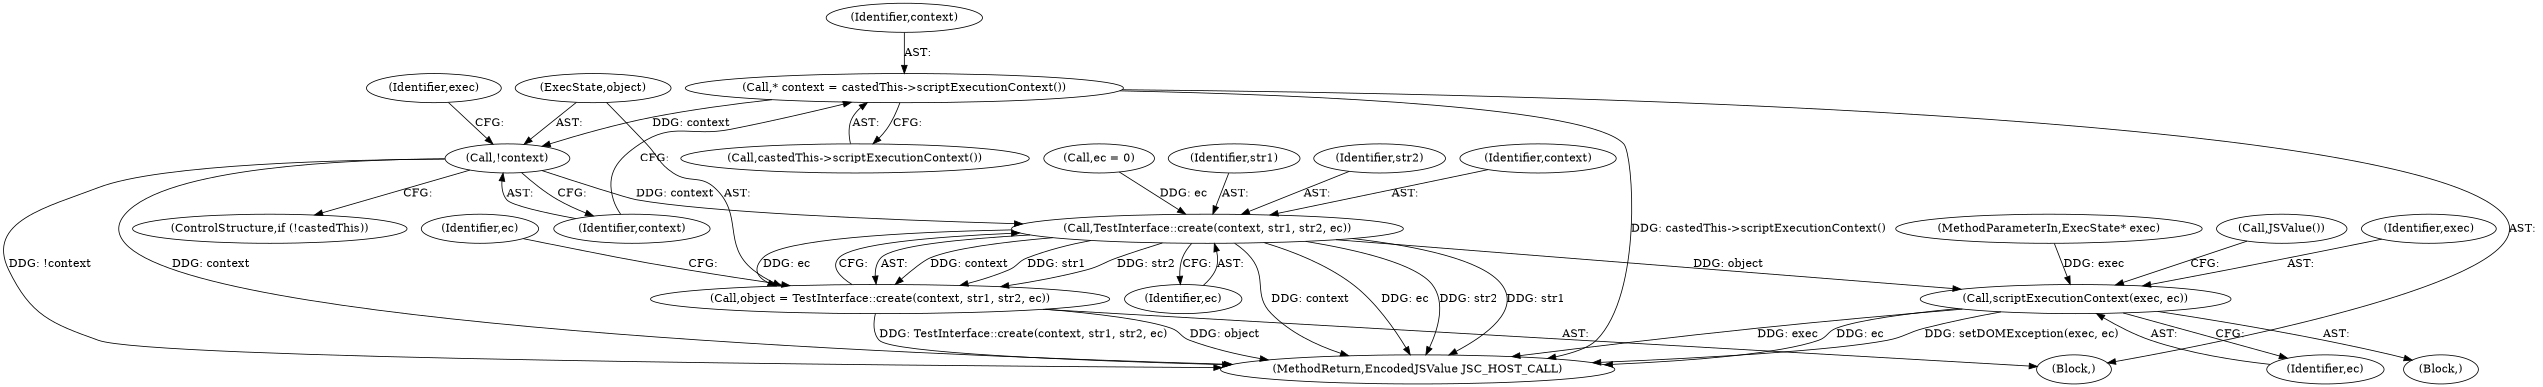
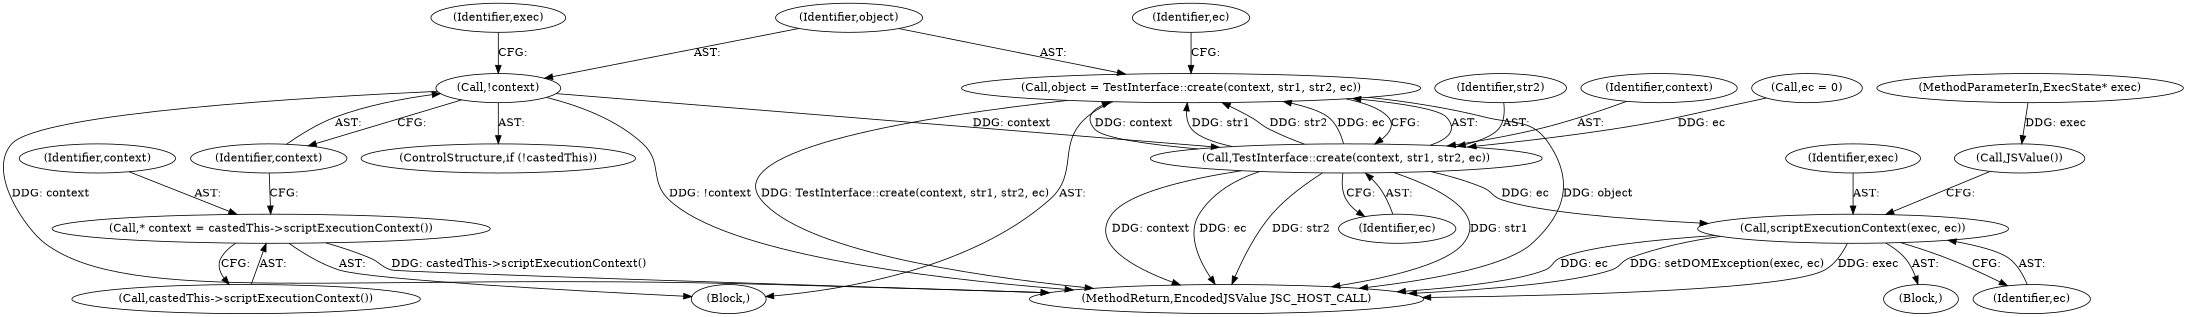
node "(ExecState,object)": label "(ExecState,object)" -> "(Identifier,object)"
edge "(Call,* context = castedThis->scriptExecutionContext())" -> "(Call,!context)": removed, label "DDG: context"
node "(Identifier,str1)": removed
edge "(Call,!context)" -> "(ControlStructure,if (!castedThis))": label "CFG: " -> "AST: "
edge "(MethodParameterIn,ExecState* exec)" -> "(Call,scriptExecutionContext(exec, ec))": now "(MethodParameterIn,ExecState* exec)" -> "(Call,JSValue())"
edge "(Call,TestInterface::create(context, str1, str2, ec))" -> "(Call,scriptExecutionContext(exec, ec))": label "DDG: object" -> "DDG: ec"
